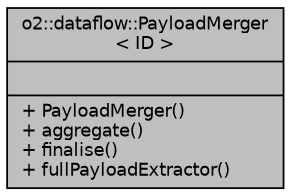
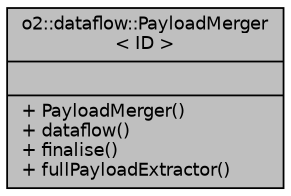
node "o2::dataflow::PayloadMerger": text "+ aggregate()" -> "+ dataflow()"
